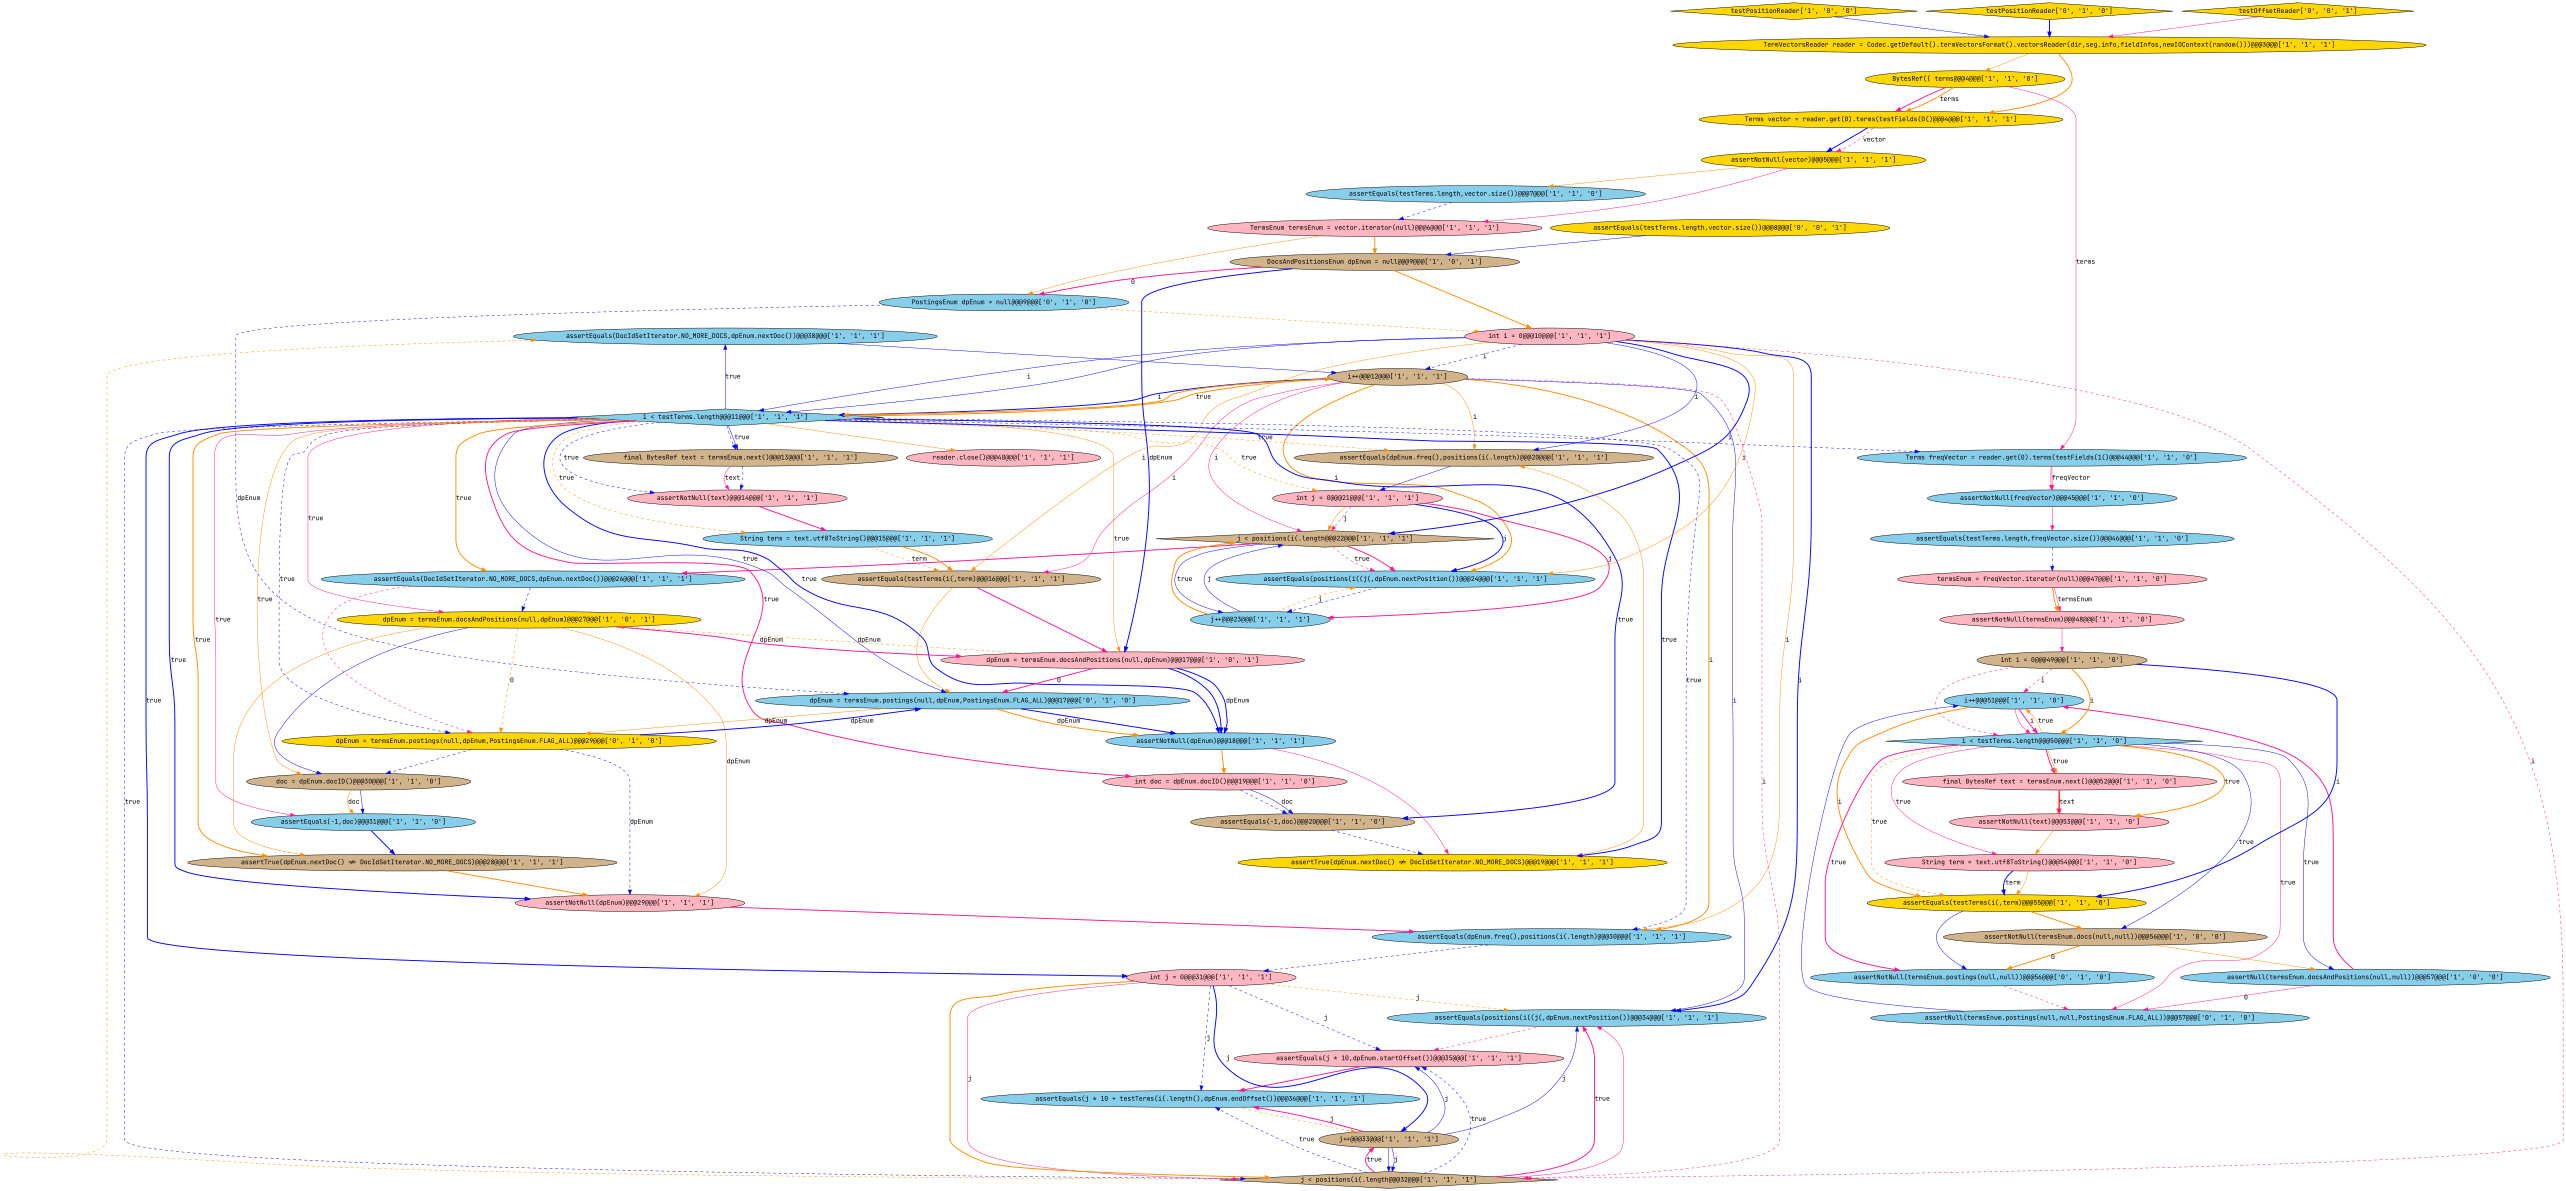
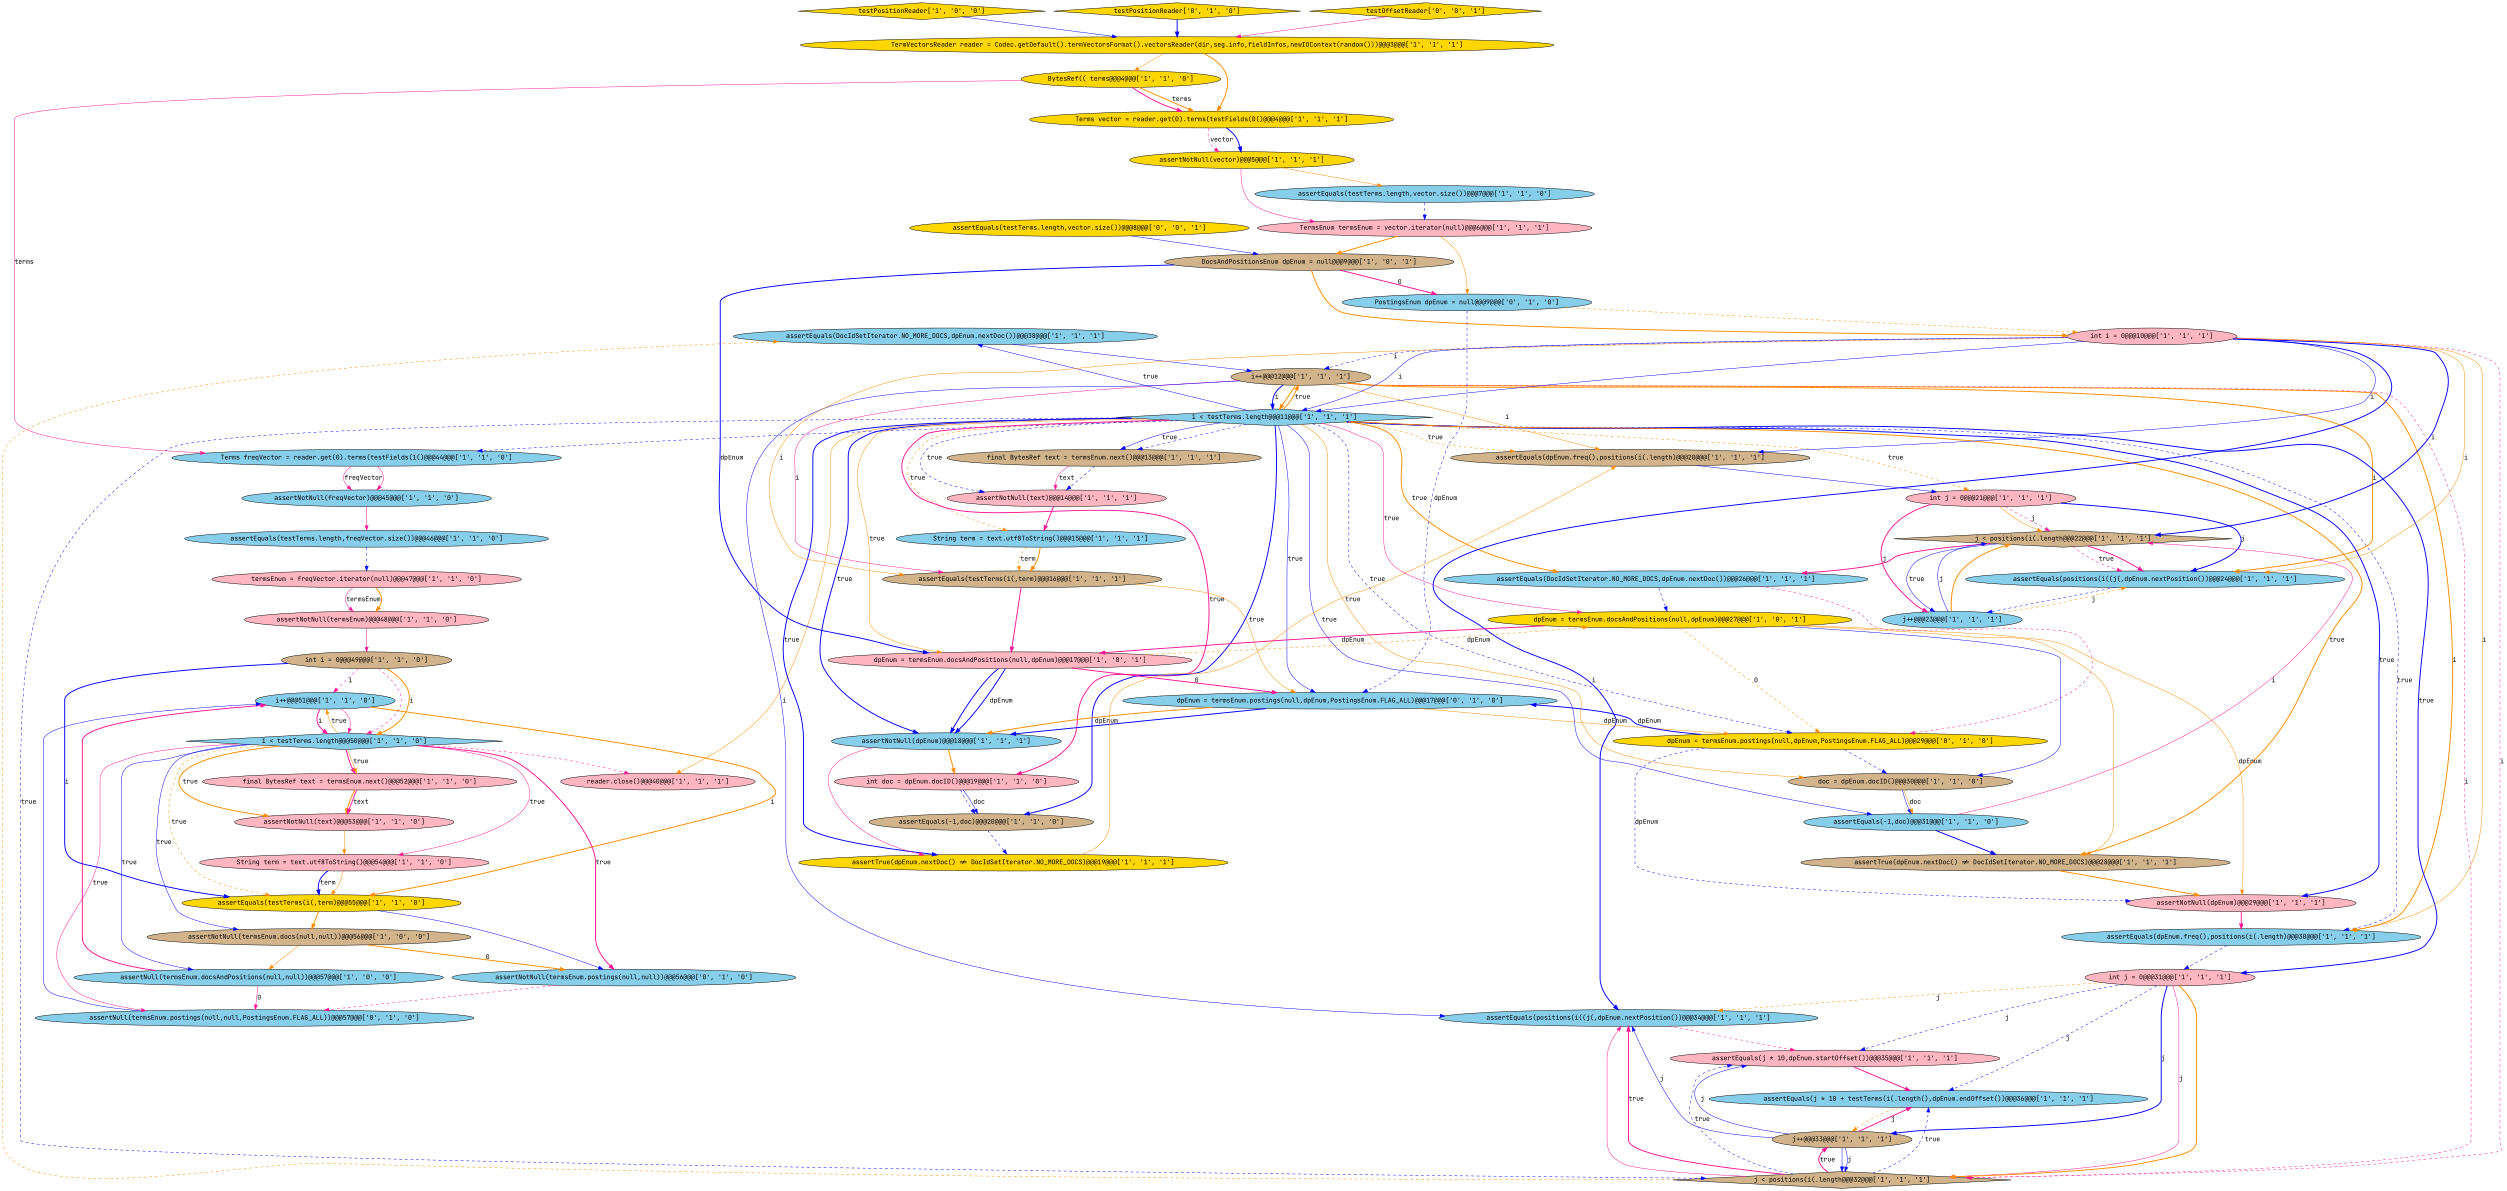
edge "i++@@@12@@@['1', '1', '1']" -> "j < positions(i(.length@@@22@@@['1', '1', '1']": now "assertEquals(-1,doc)@@@31@@@['1', '1', '0']" -> "j < positions(i(.length@@@22@@@['1', '1', '1']"
edge "i < testTerms.length@@@11@@@['1', '1', '1']" -> "assertEquals(-1,doc)@@@31@@@['1', '1', '0']": color deeppink -> blue
edge "i < testTerms.length@@@50@@@['1', '1', '0']" -> "reader.close()@@@40@@@['1', '1', '1']": added
